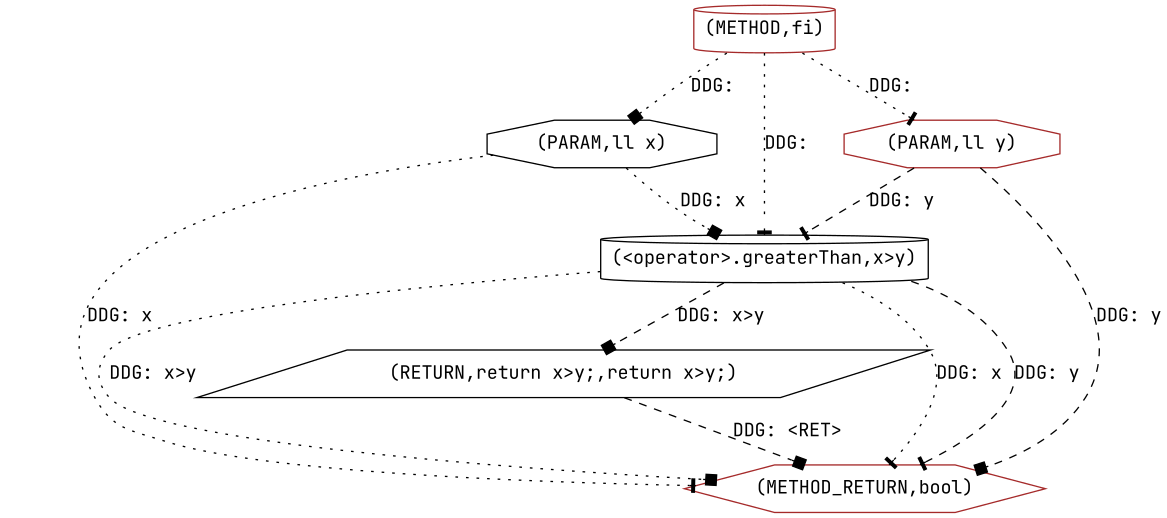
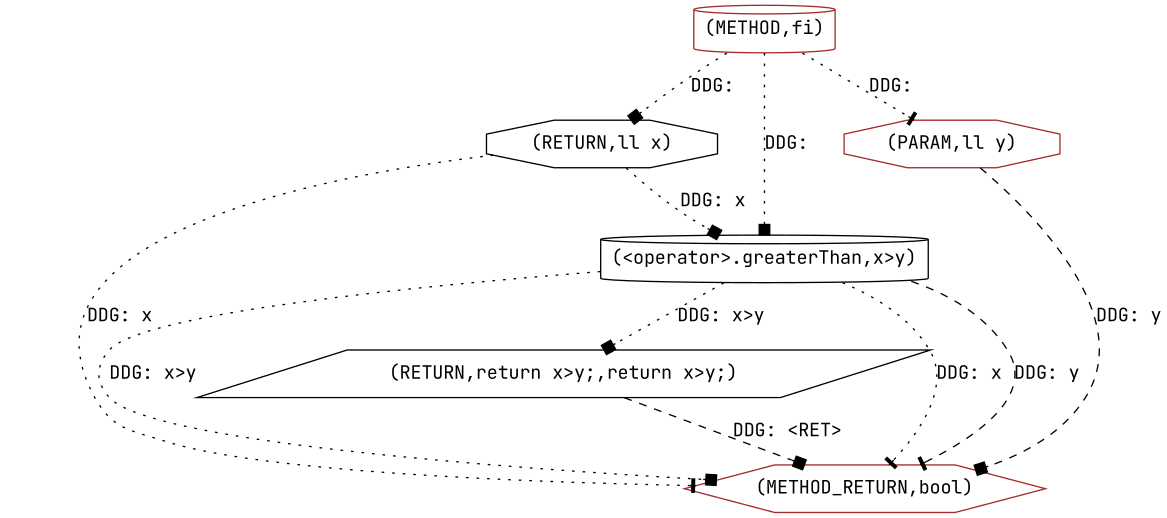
edge "(METHOD,fi)" -> "(<operator>.greaterThan,x>y)": arrowhead tee -> box
node "(PARAM,ll x)": label "(PARAM,ll x)" -> "(RETURN,ll x)"
edge "(PARAM,ll y)" -> "(<operator>.greaterThan,x>y)": removed, label "DDG: y"
edge "(<operator>.greaterThan,x>y)" -> "(RETURN,return x>y;,return x>y;)": style dashed -> dotted
